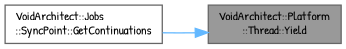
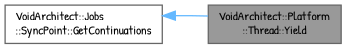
edge "VoidArchitect::Jobs ::SyncPoint::GetContinuations" -> "VoidArchitect::Platform ::Thread::Yield": reversed
